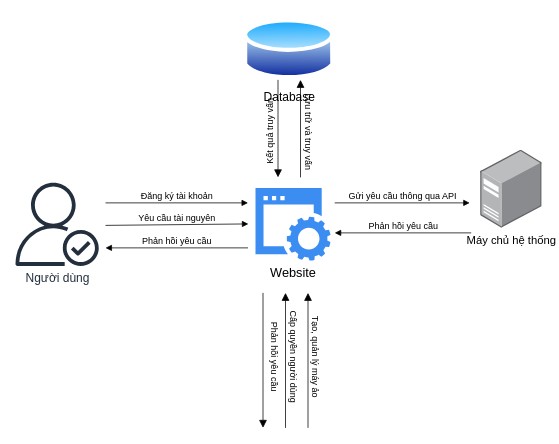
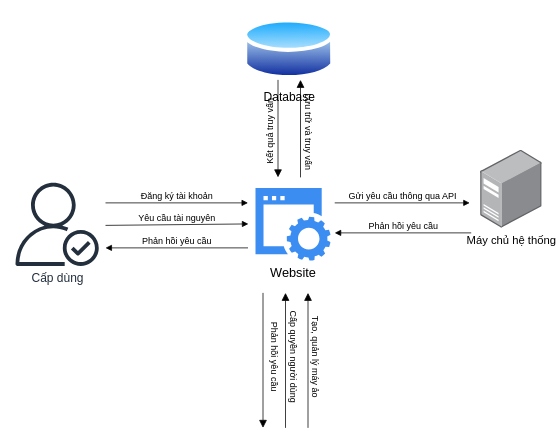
node "Người dùng": label "Người dùng" -> "Cấp dùng"
